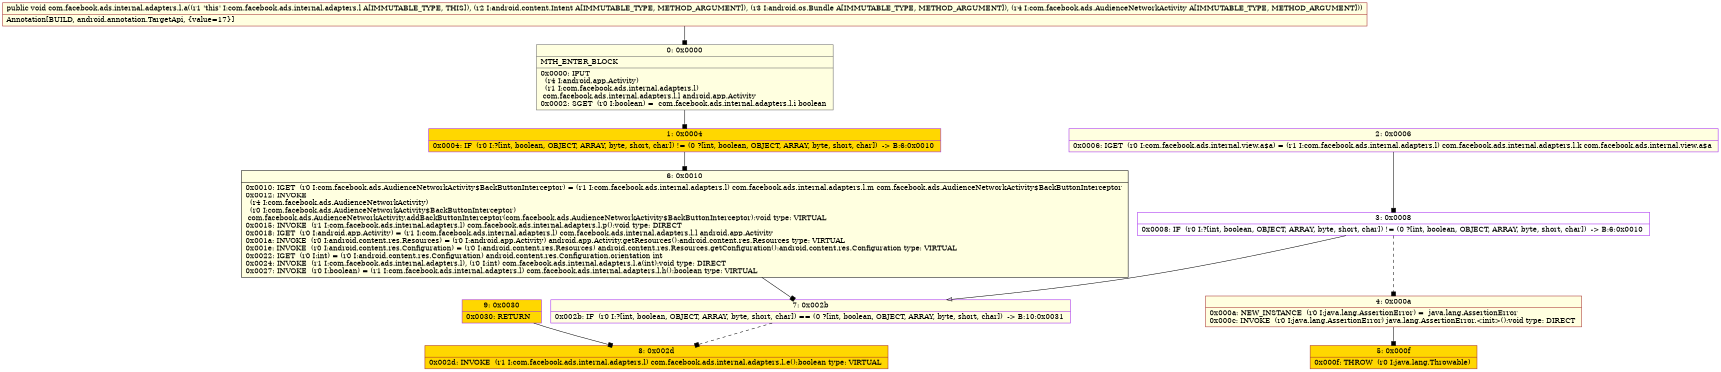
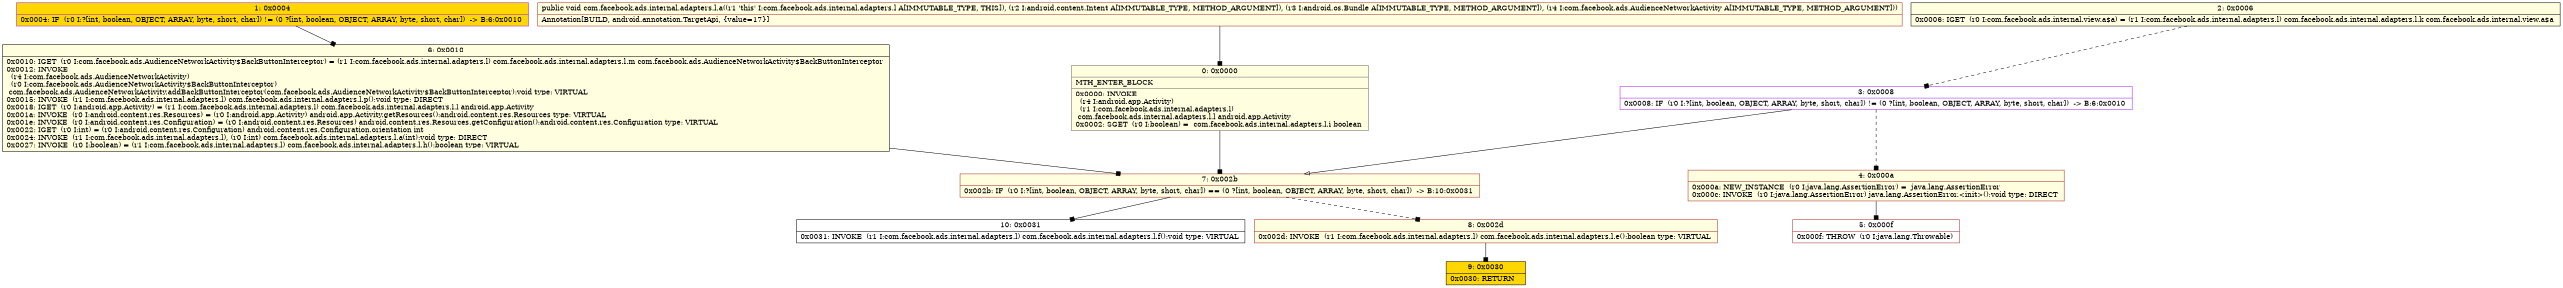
node "0: 0x0000": text "0x0000: IPUT" -> "0x0000: INVOKE"
edge "0: 0x0000" -> "1: 0x0004": now "0: 0x0000" -> "7: 0x002b"
node "2: 0x0006": color purple -> black
edge "2: 0x0006" -> "3: 0x0008": style solid -> dashed
node "10: 0x0031": added
node "9: 0x0030": color purple -> black
node "7: 0x002b": color purple -> brown
edge "9: 0x0030" -> "8: 0x002d": reversed
node "8: 0x002d": fillcolor gold -> lightyellow
node "5: 0x000f": fillcolor gold -> white
